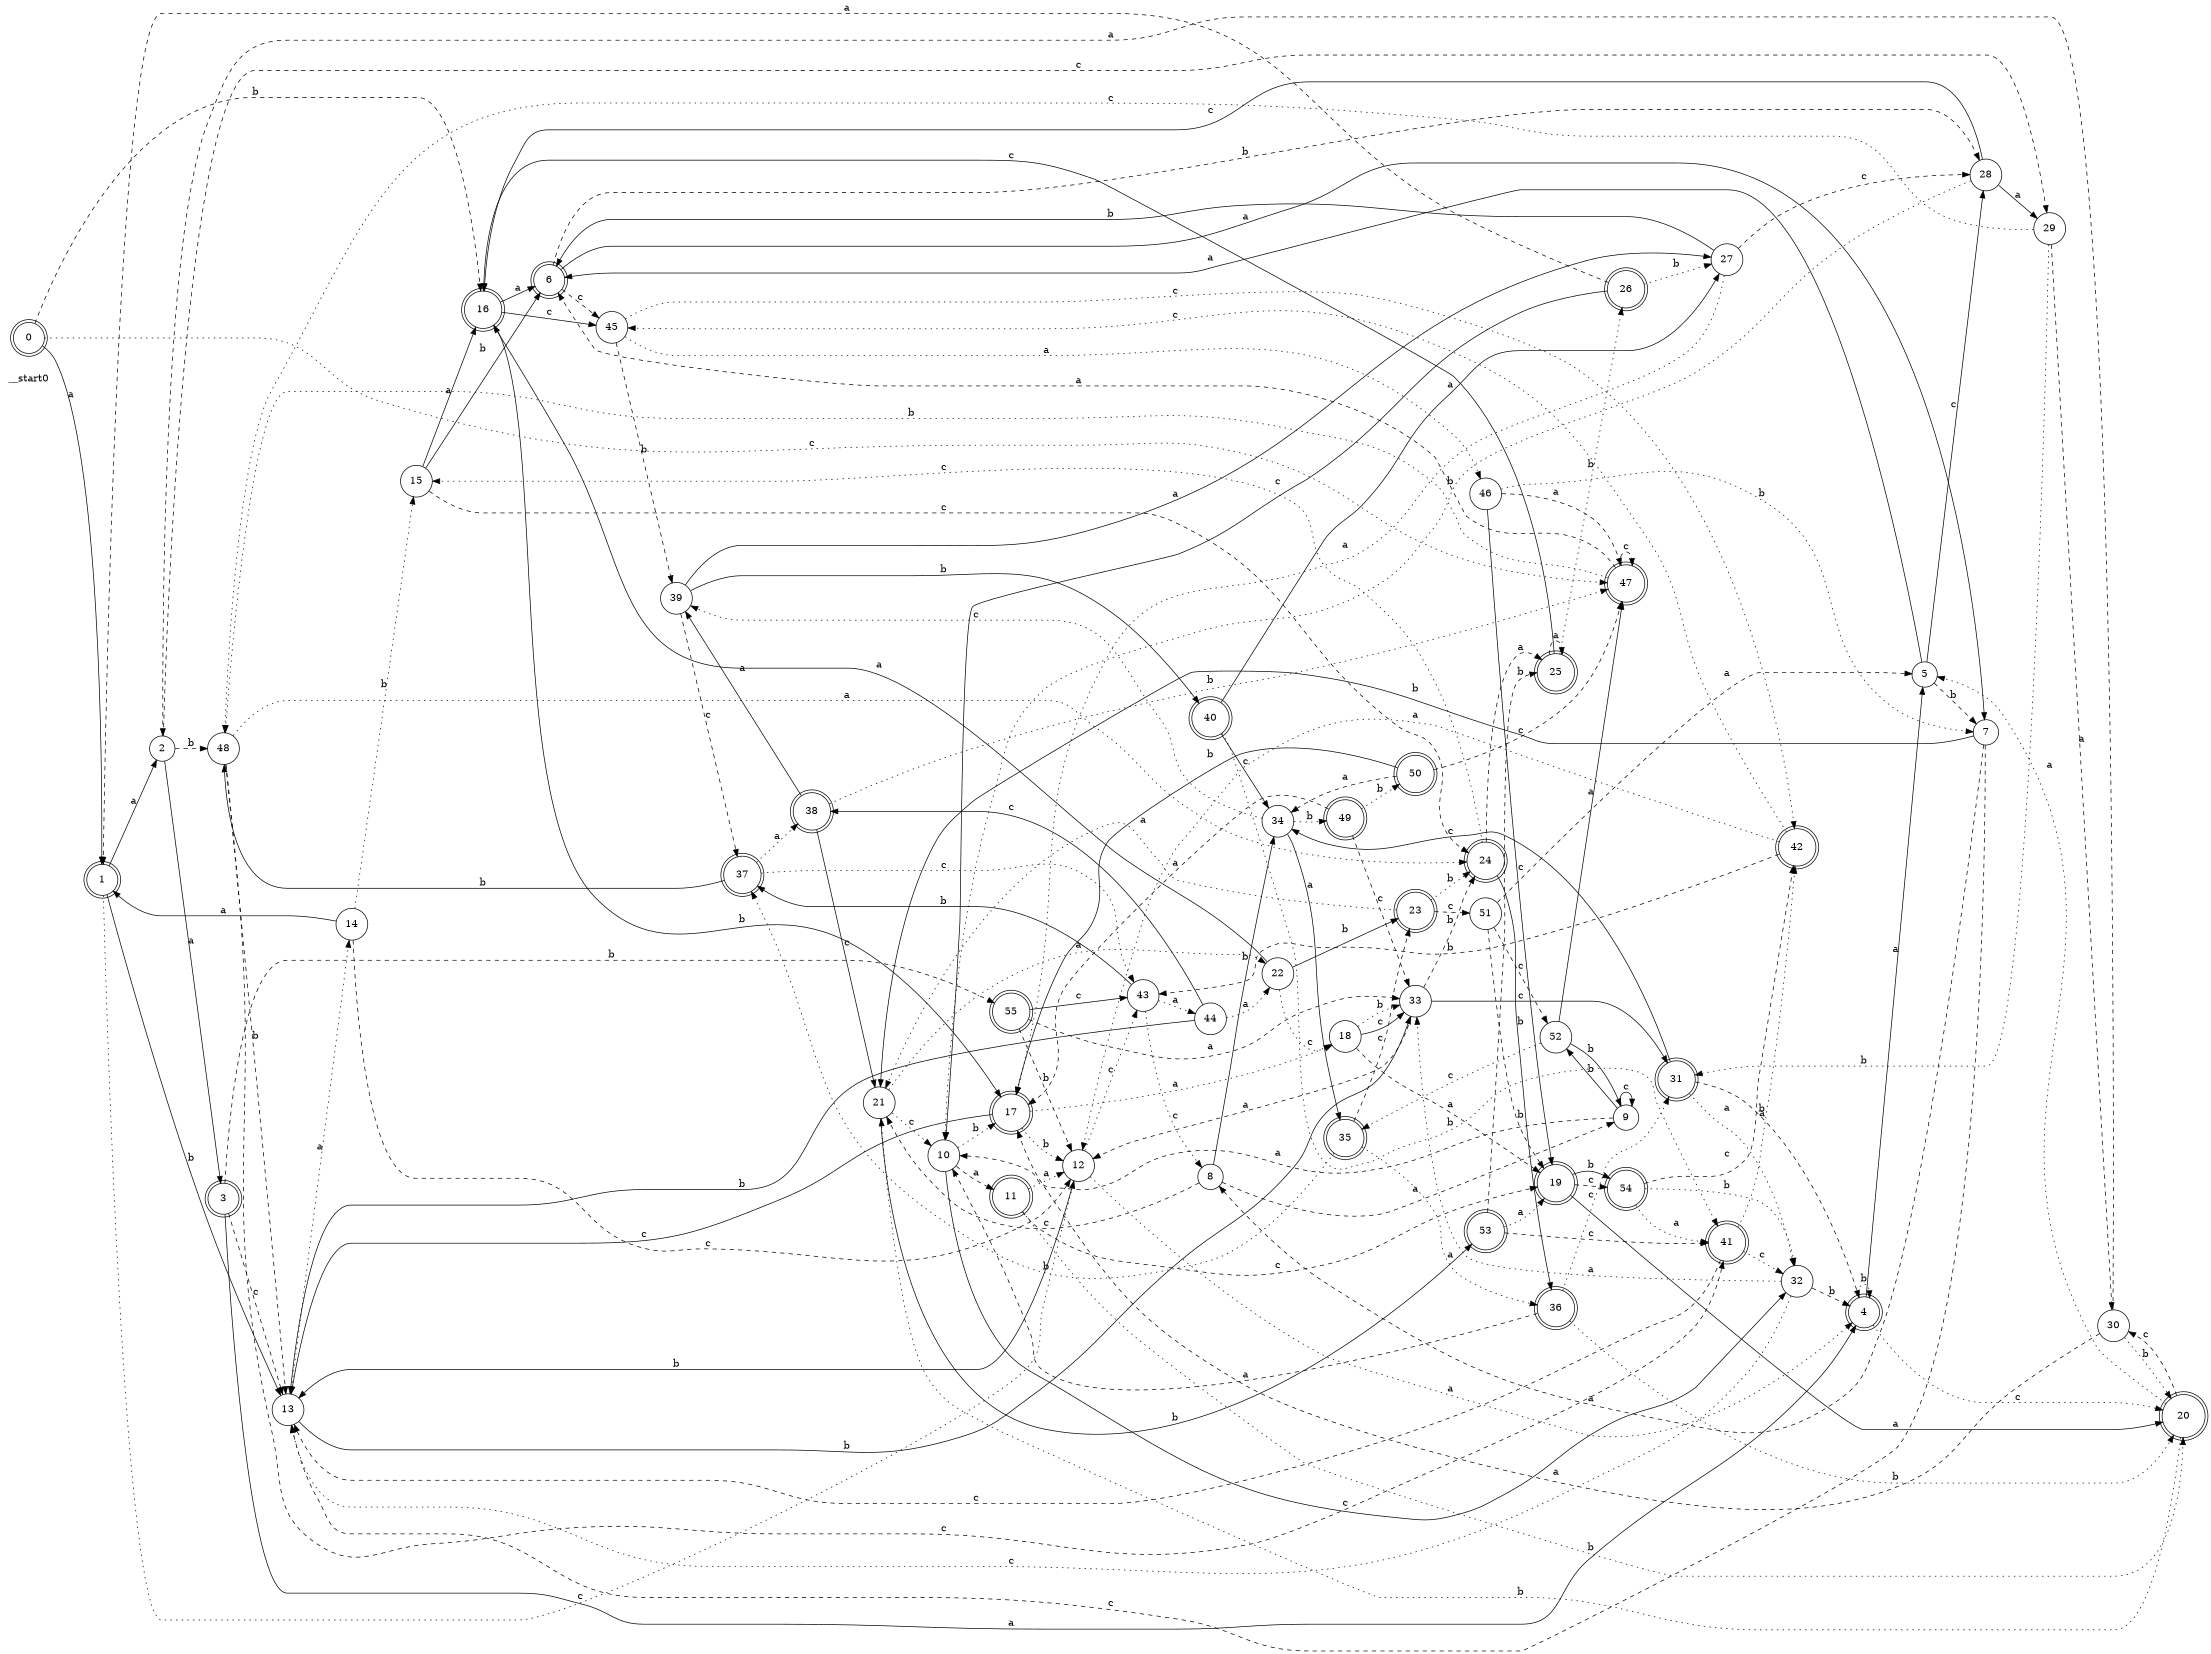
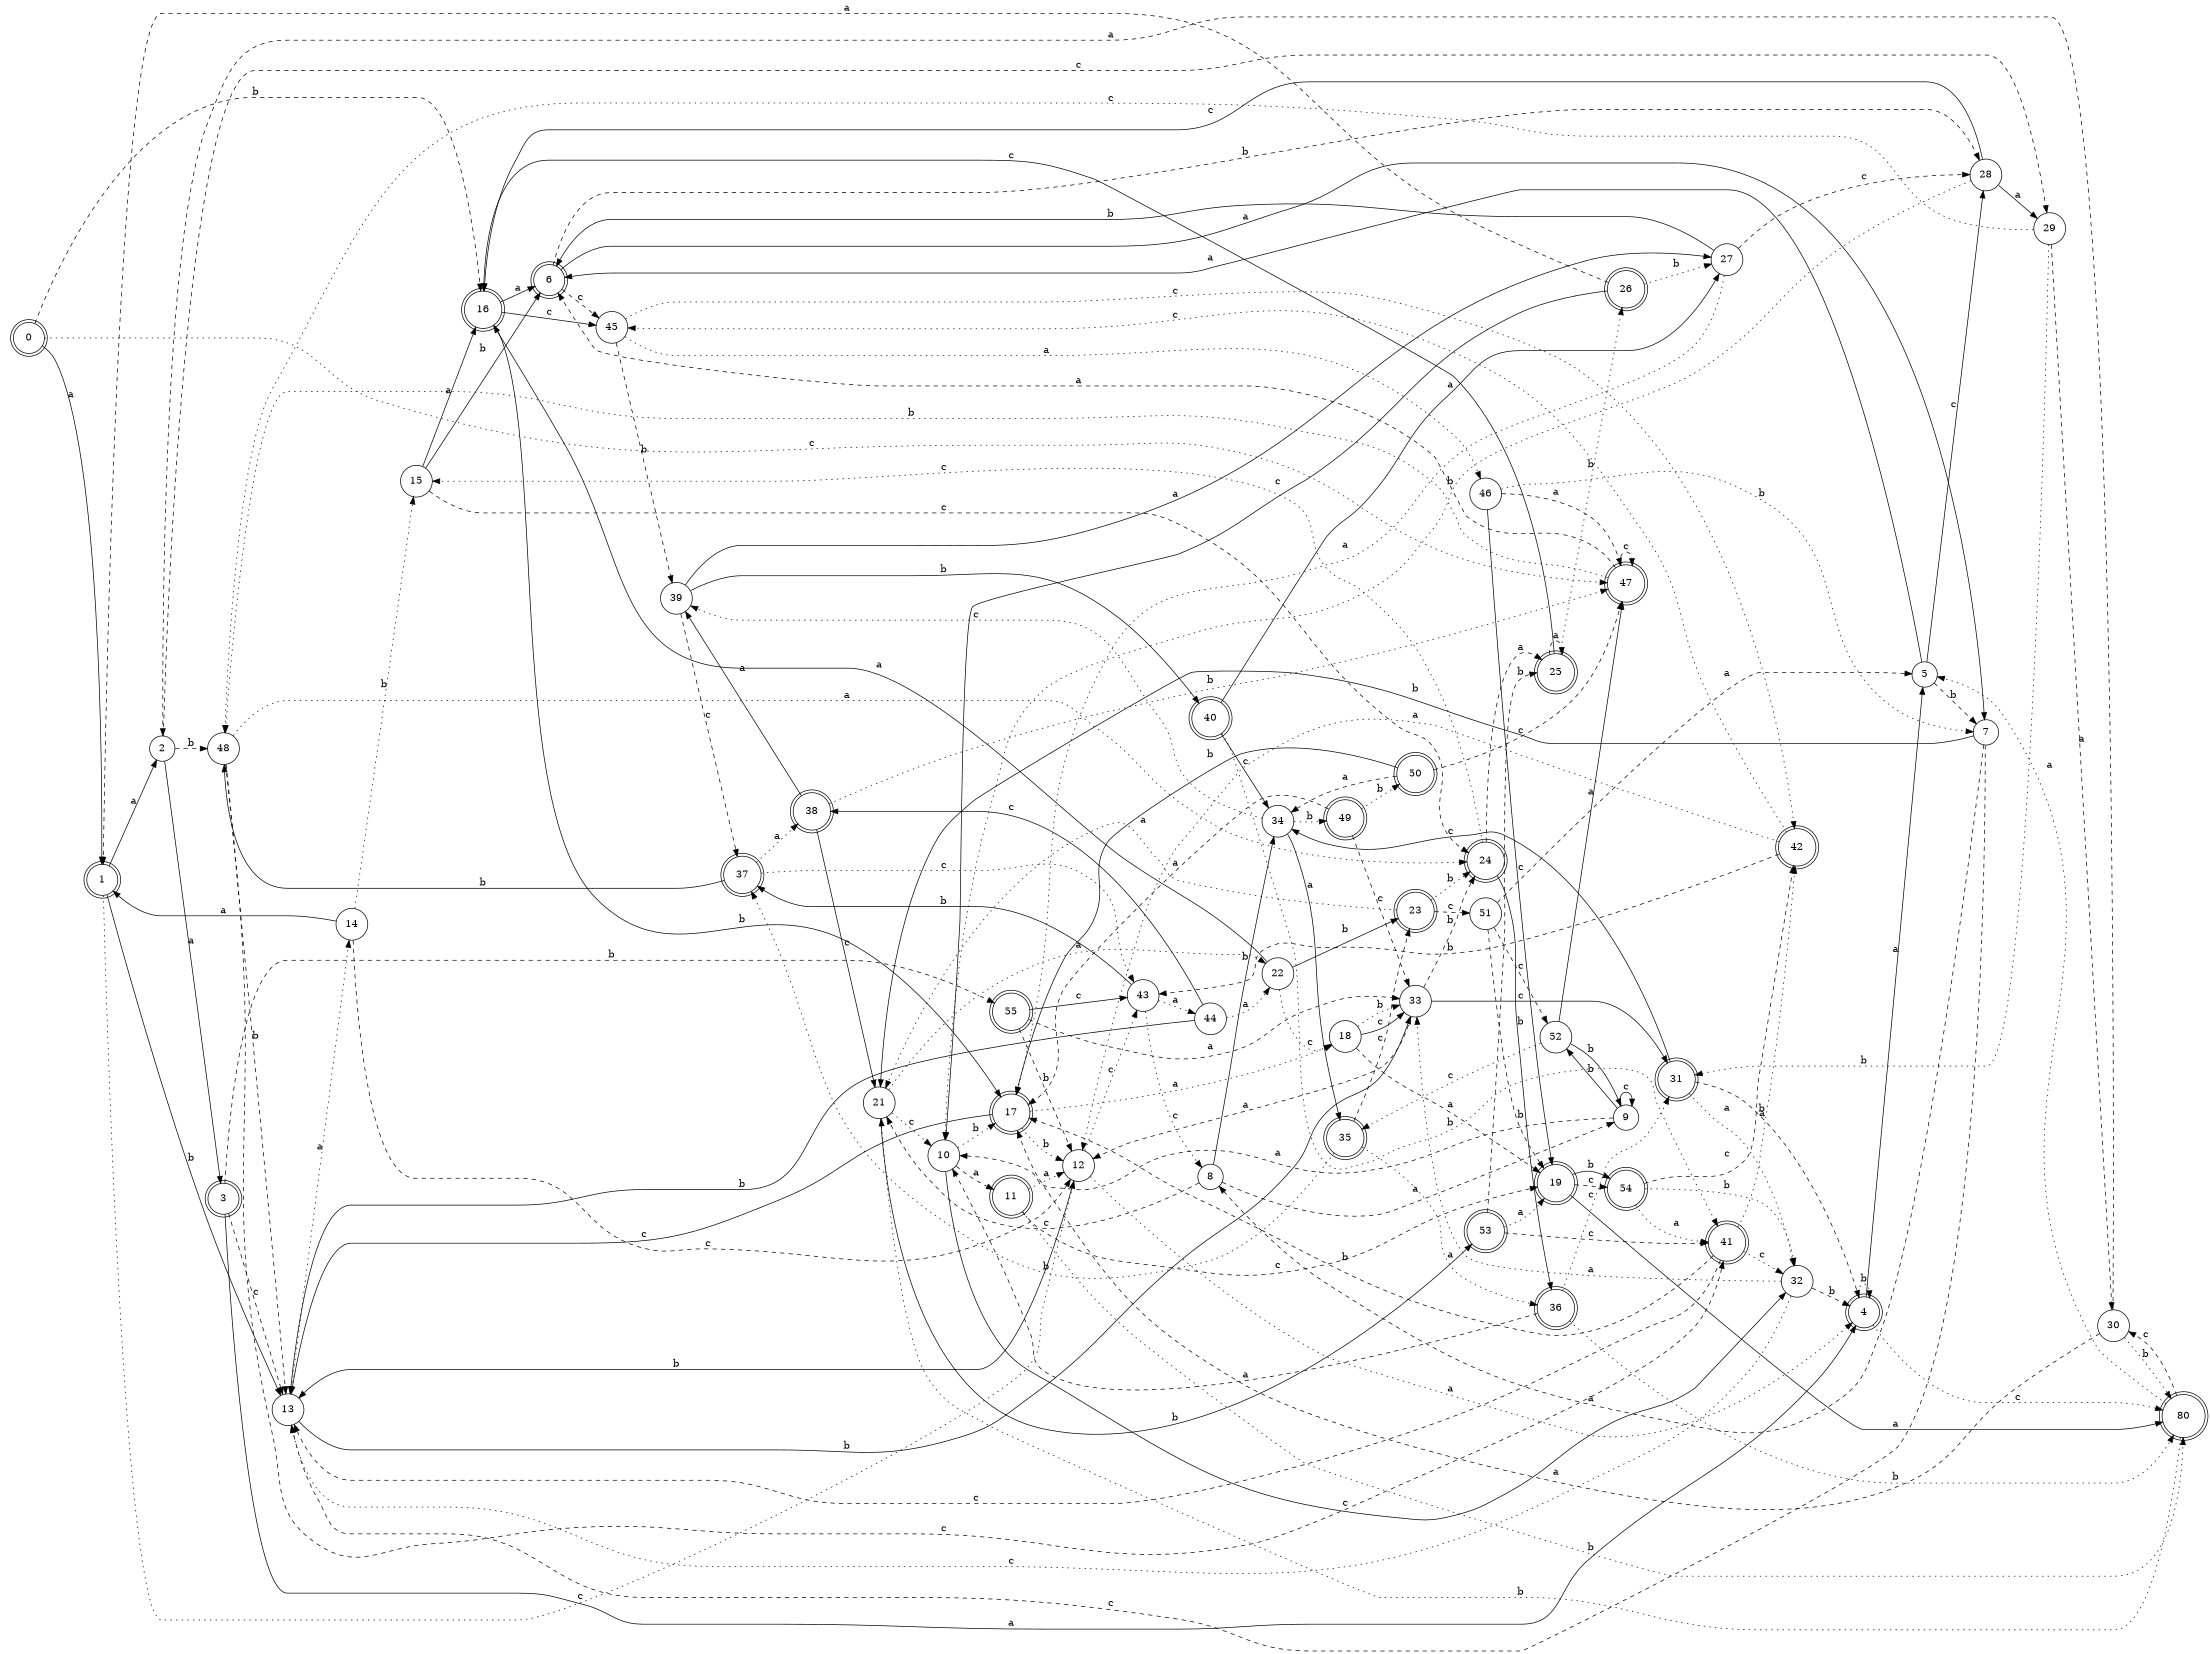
node "__start0": removed
edge "41" -> "17": added, label "b"
node "20": label "20" -> "80"
